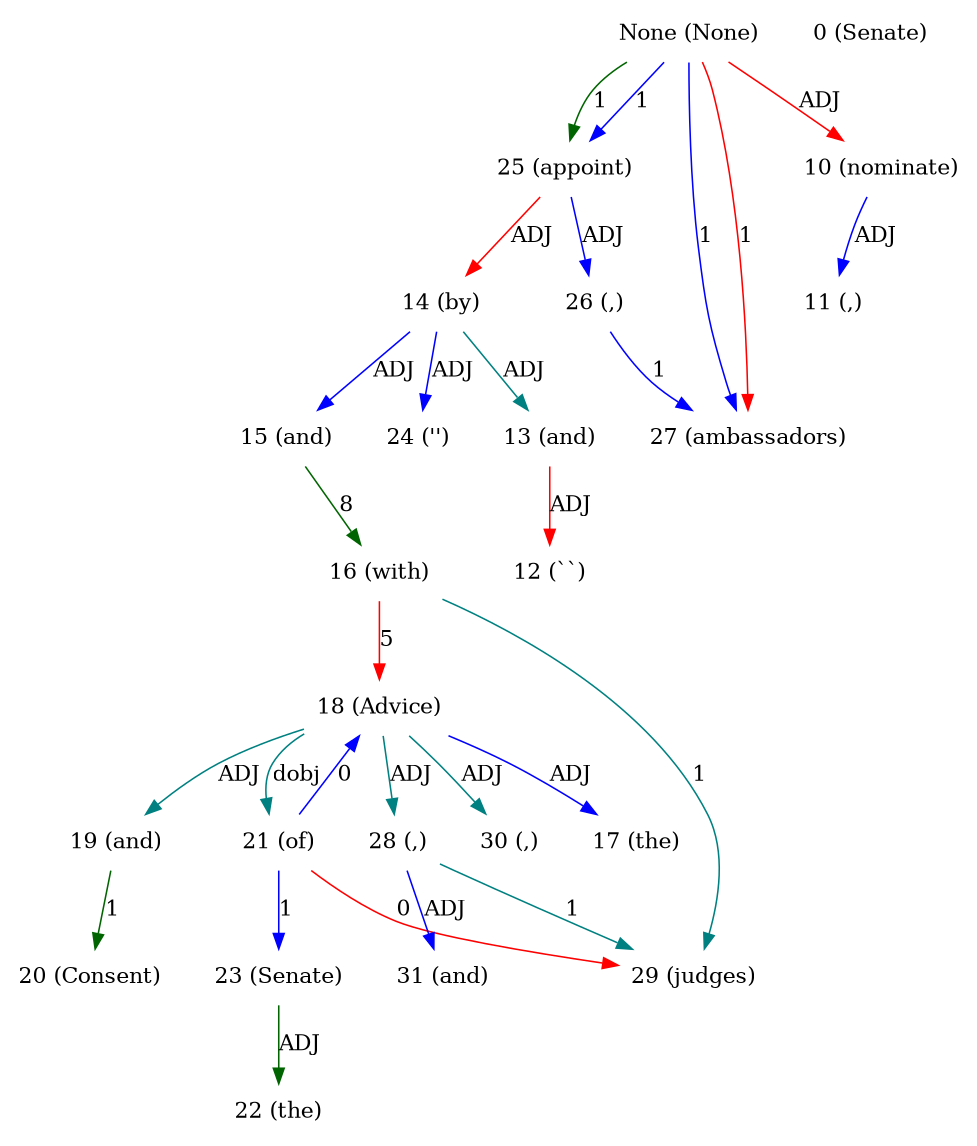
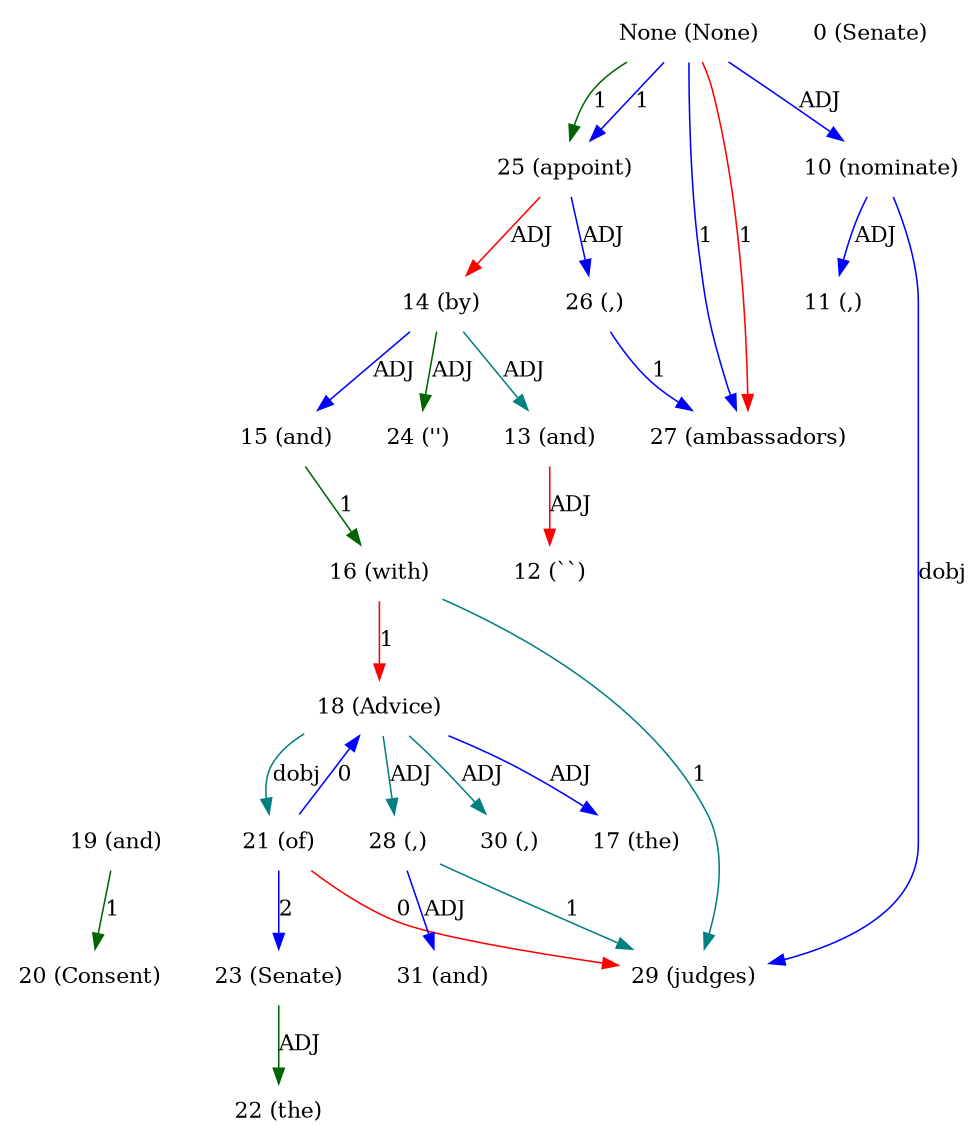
edge "None (None)" -> "10 (nominate)": color red -> blue
edge "14 (by)" -> "24 ('')": color blue -> darkgreen
edge "15 (and)" -> "16 (with)": label "8" -> "1"
edge "10 (nominate)" -> "29 (judges)": added, label "dobj"
edge "16 (with)" -> "18 (Advice)": label "5" -> "1"
edge "18 (Advice)" -> "19 (and)": removed, label "ADJ"
edge "21 (of)" -> "23 (Senate)": label "1" -> "2"
